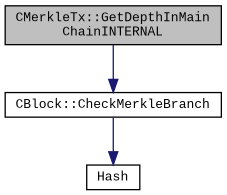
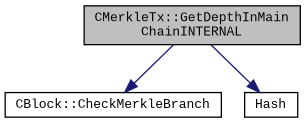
edge "CBlock::CheckMerkleBranch" -> "Hash": now "CMerkleTx::GetDepthInMain ChainINTERNAL" -> "Hash"
